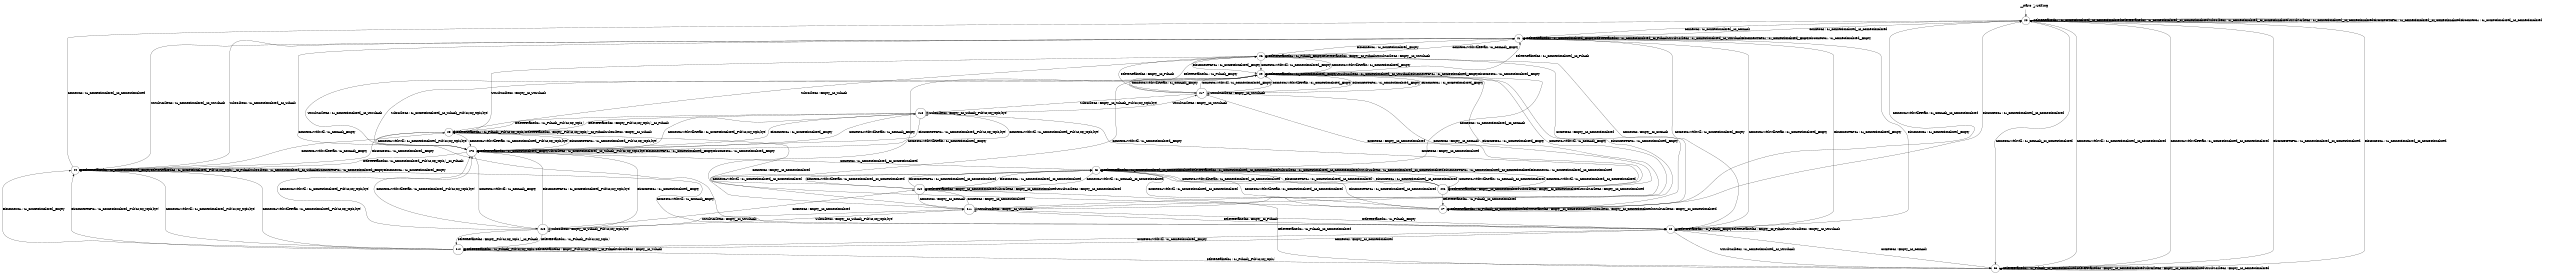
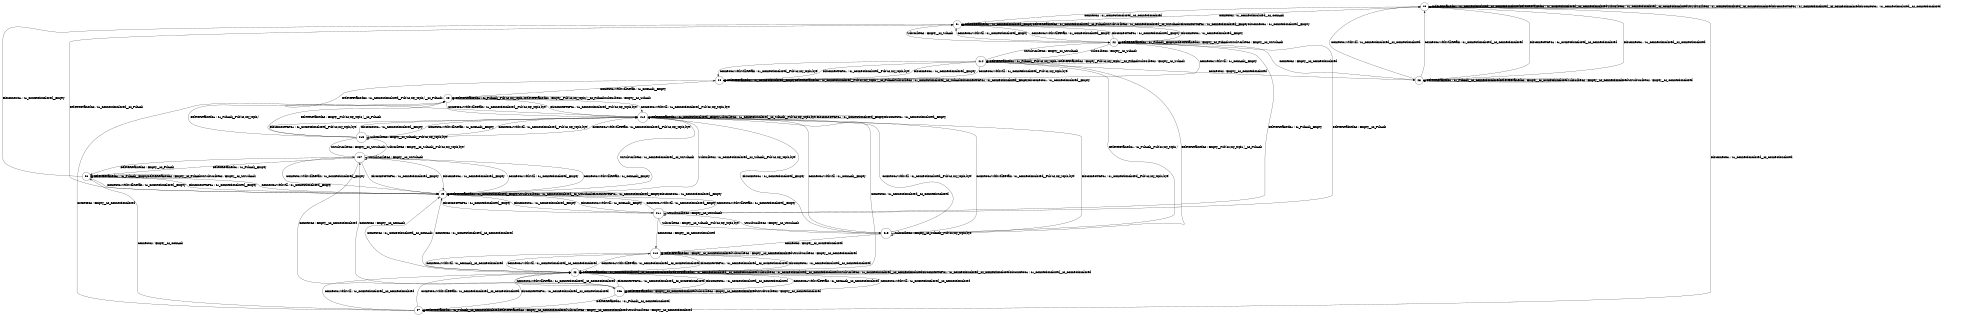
node "__start0": removed
edge "s4" -> "s0": removed, label "ConnectC2 / c1_ConnectionClosed__c2_ConnectionClosed"
edge "s4" -> "s1": removed, label "UnSubScribeC2 / c1_ConnectionClosed__c2_UnSubAck"
edge "s1" -> "s4": removed, label "SubscribeC2 / c1_ConnectionClosed__c2_SubAck"
edge "s1" -> "s6": removed, label "ConnectC1WithWillRetain / c1_ConnAck__Empty"
edge "s5" -> "s6": removed, label "UnSubScribeC2 / Empty__c2_UnSubAck"
edge "s6" -> "s5": removed, label "SubscribeC2 / Empty__c2_SubAck"
node "s17": label "s17" -> "s87"
edge "s6" -> "s7": removed, label "ConnectC2 / Empty__c2_ConnectionClosed"
edge "s0" -> "s3": removed, label "ConnectC1WithWill / c1_ConnAck__c2_ConnectionClosed"
edge "s1" -> "s2": label "ConnectC1WithWill / c1_ConnAck__Empty" -> "SubscribeC2 / Empty__c2_SubAck"
edge "s9" -> "s11": label "ConnectC1WithWill / c1_ConnAck__Empty" -> "DisconnectC1WithWill / c1_ConnAck__Empty"
edge "s0" -> "s7": removed, label "ConnectC1WithWillRetain / c1_ConnAck__c2_ConnectionClosed"
node "s72": label "s72" -> "s12"
edge "s13" -> "s46": removed, label "ConnectC2 / Empty__c2_ConnectionClosed"
edge "s5" -> "s4": removed, label "DisconnectC1 / c1_ConnectionClosed__Empty"
edge "s10" -> "s11": removed, label "ConnectC2 / Empty__c2_ConnAck"
edge "s2" -> "s14": label "ConnectC1WithWill / c1_ConnectionClosed__Empty" -> "SubscribeC2 / Empty__c2_SubAck"
edge "s14" -> "s2": label "ConnectC2 / Empty__c2_ConnectionClosed" -> "UnSubScribeC2 / Empty__c2_UnSubAck"
edge "s2" -> "s3": label "UnSubScribeC2 / c1_ConnectionClosed__c2_UnSubAck" -> "ConnectC2 / Empty__c2_ConnectionClosed"
edge "s3" -> "s2": removed, label "ConnectC2 / Empty__c2_ConnAck"
edge "s14" -> "s3": label "DeleteRetainedC1 / c1_PubAck__Pub(c2,my_topic,)" -> "ConnectC2 / Empty__c2_ConnectionClosed"
edge "s10" -> "s3": removed, label "DeleteRetainedC1 / c1_PubAck__c2_ConnectionClosed"
edge "s9" -> "s8": added, label "ConnectC2 / c1_ConnectionClosed__c2_ConnectionClosed"
